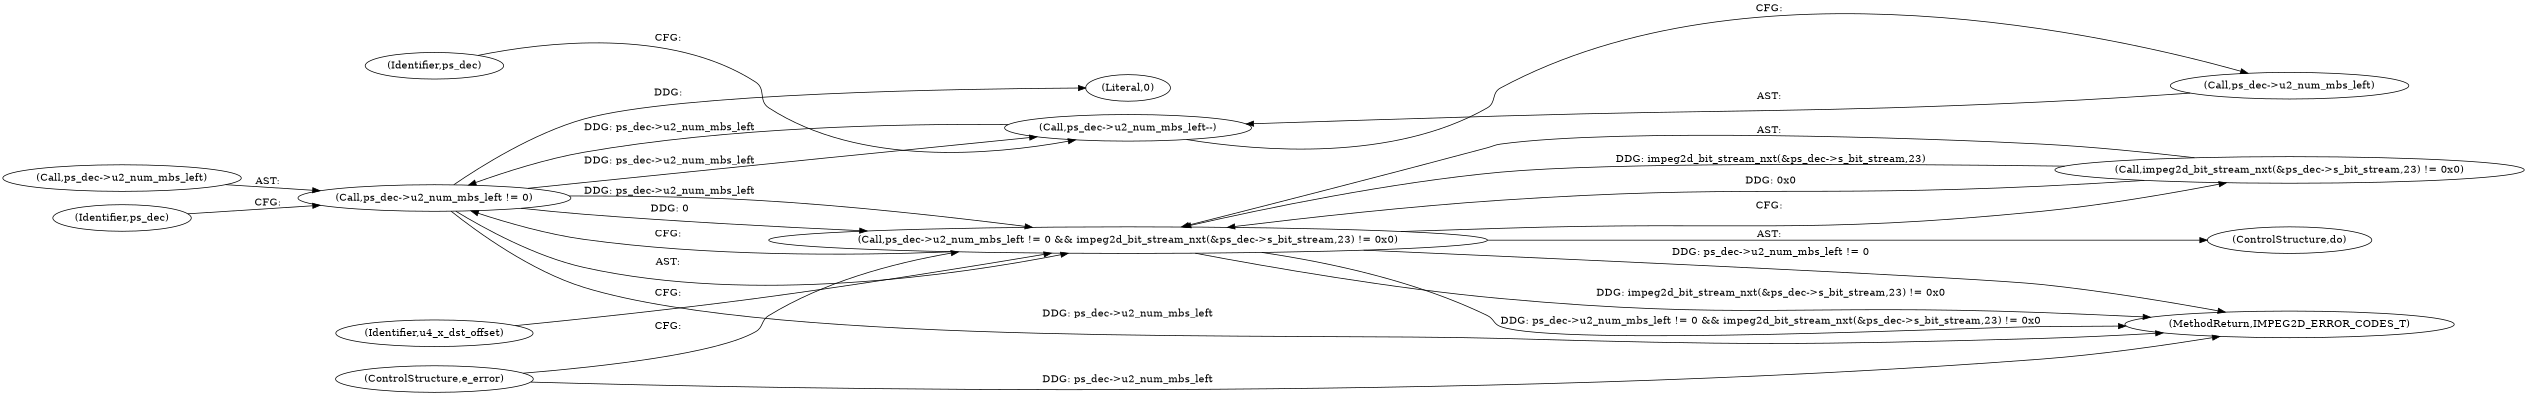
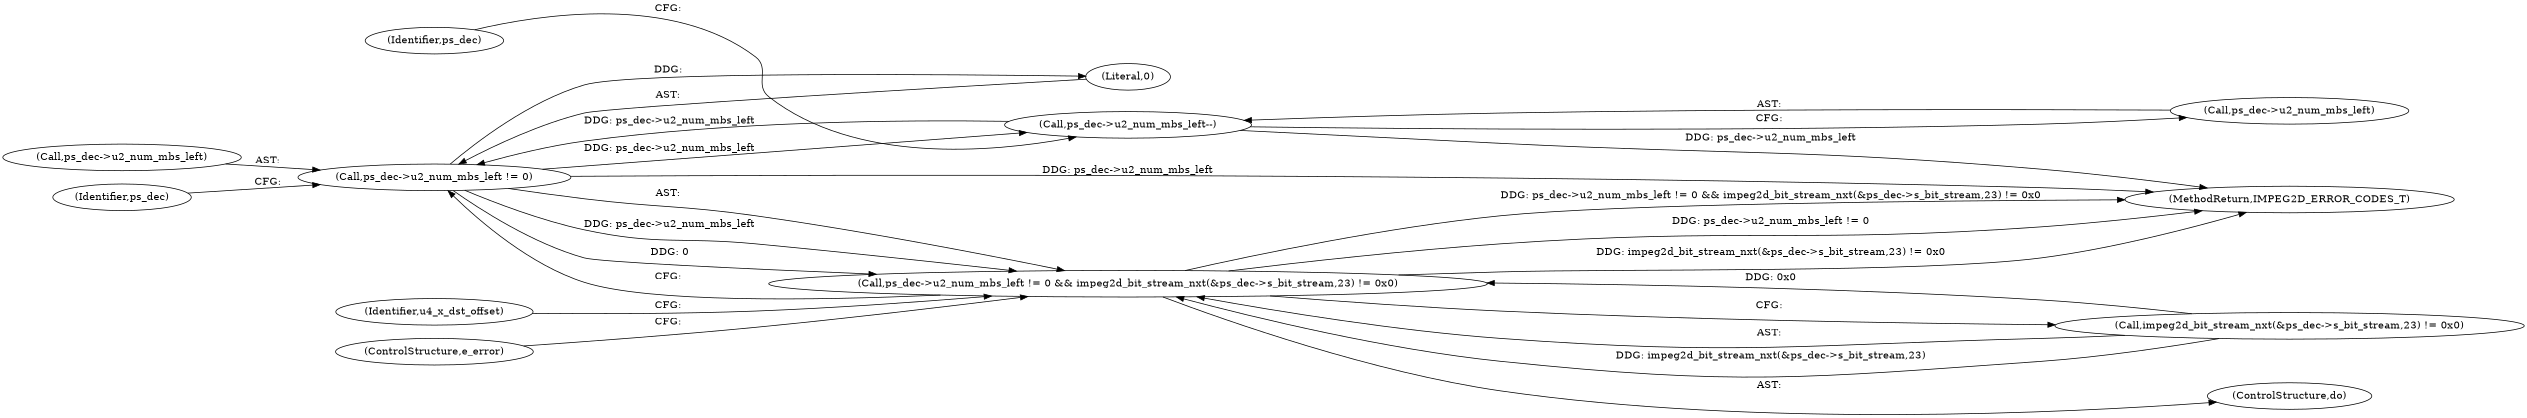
edge "(Literal,0)" -> "(Call,ps_dec->u2_num_mbs_left != 0)": added, label "AST:"
edge "(ControlStructure,e_error)" -> "(MethodReturn,IMPEG2D_ERROR_CODES_T)": now "(Call,ps_dec->u2_num_mbs_left--)" -> "(MethodReturn,IMPEG2D_ERROR_CODES_T)"
